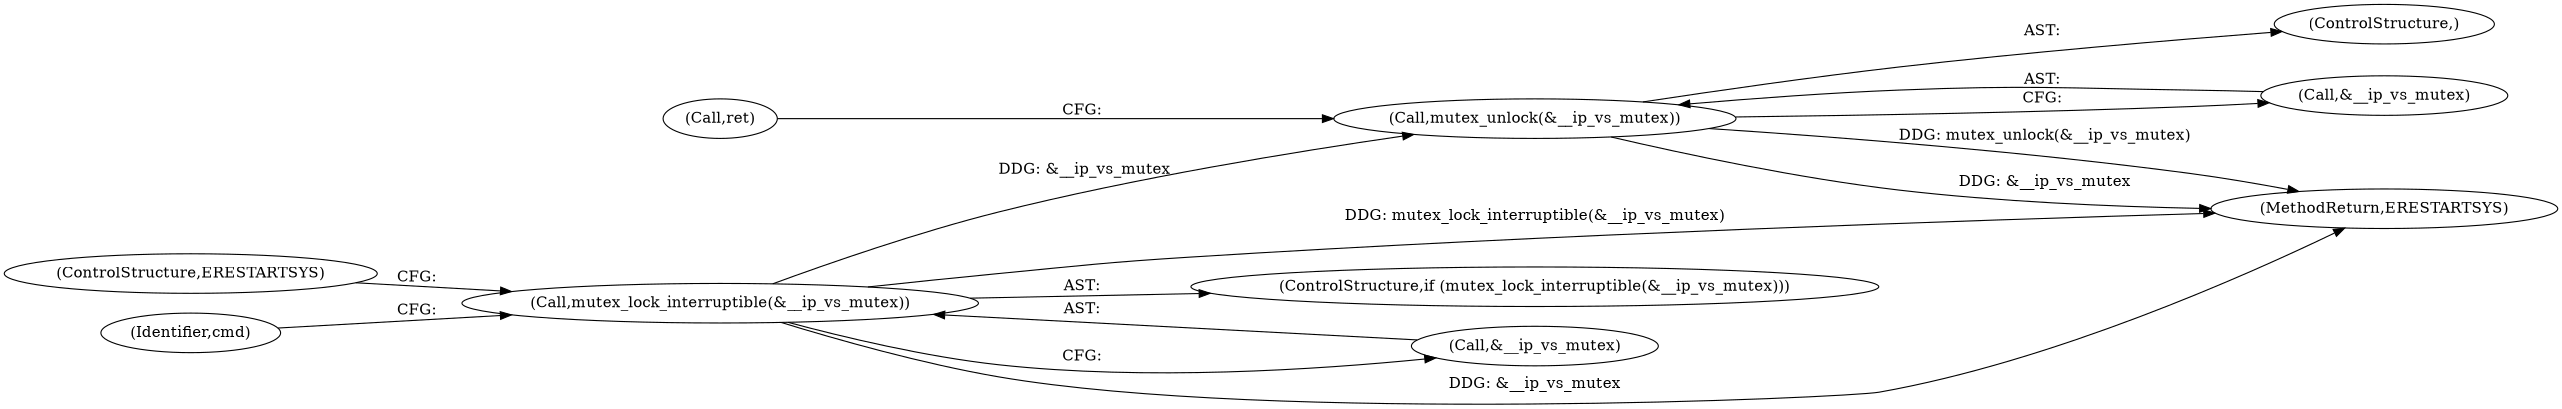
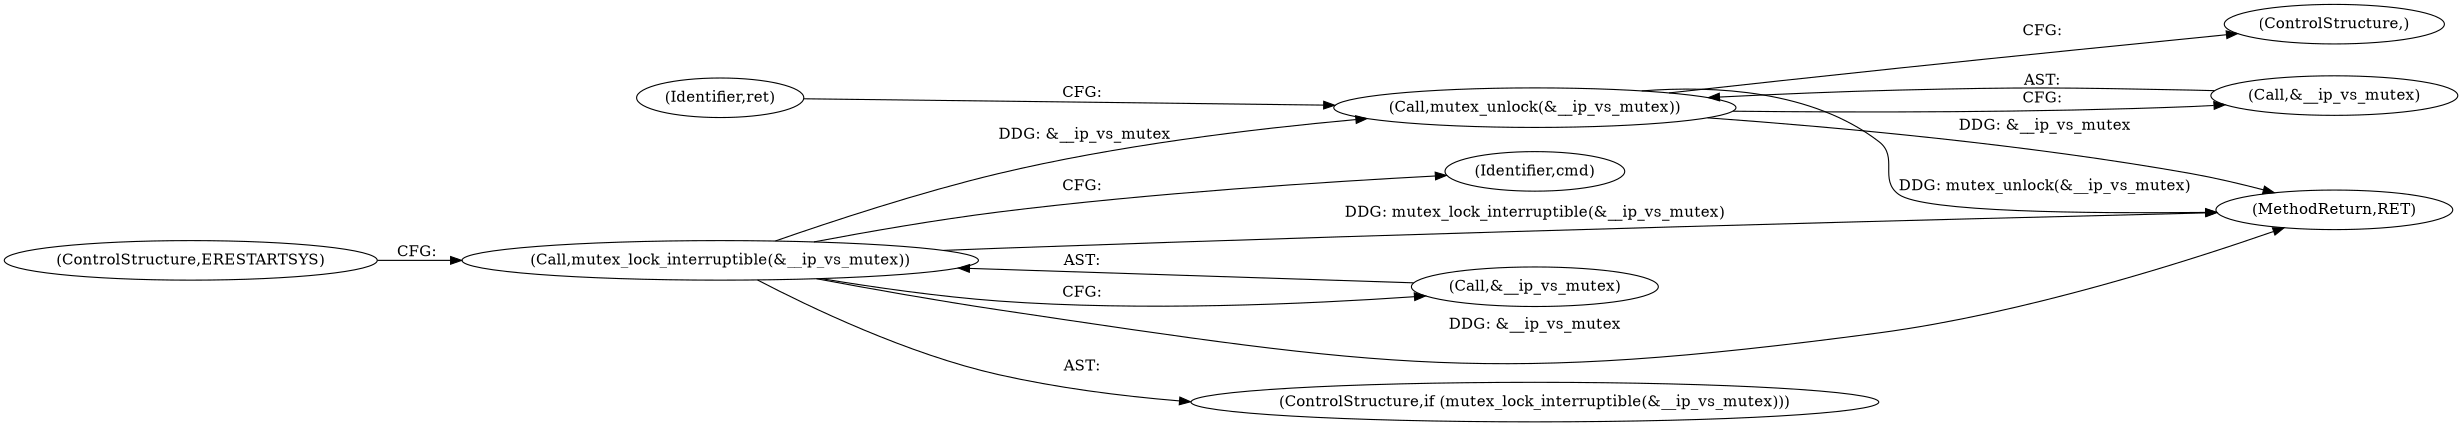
edge "(Call,mutex_unlock(&__ip_vs_mutex))" -> "(ControlStructure,)": label "AST: " -> "CFG: "
node "(Call,ret)": label "(Call,ret)" -> "(Identifier,ret)"
node "(MethodReturn,ERESTARTSYS)": label "(MethodReturn,ERESTARTSYS)" -> "(MethodReturn,RET)"
edge "(Identifier,cmd)" -> "(Call,mutex_lock_interruptible(&__ip_vs_mutex))": reversed
